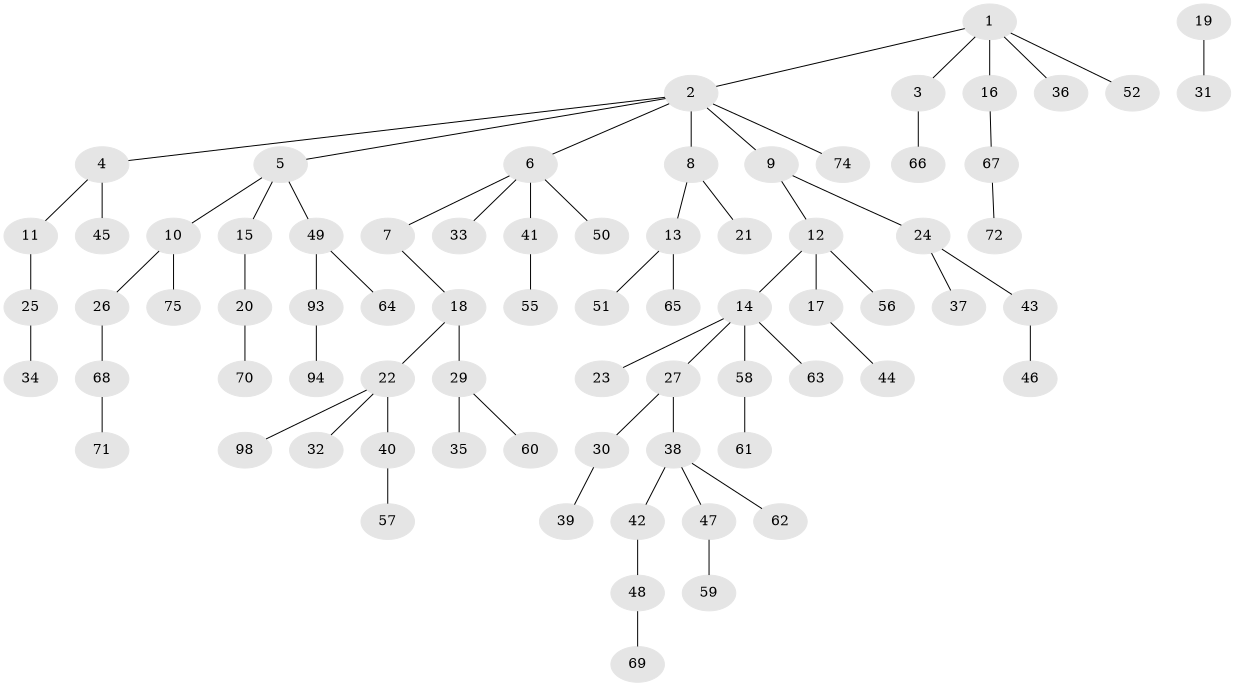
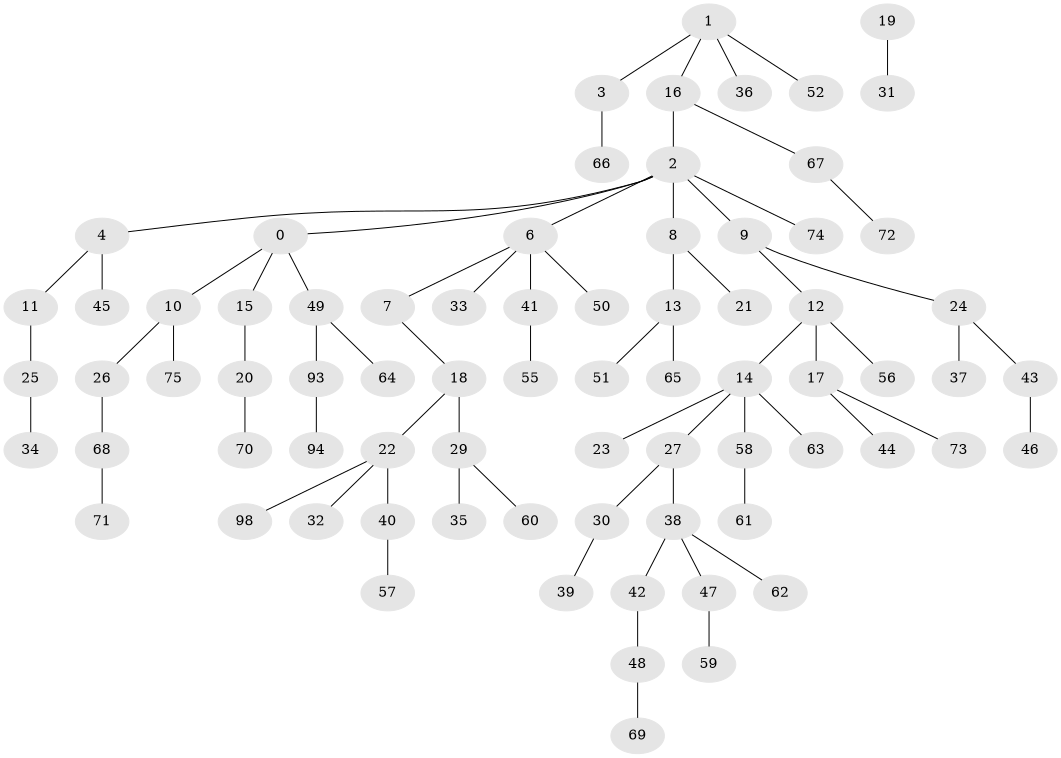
edge "1" -- "2": now "16" -- "2"
node "5": label "5" -> "0"
node "73": added
